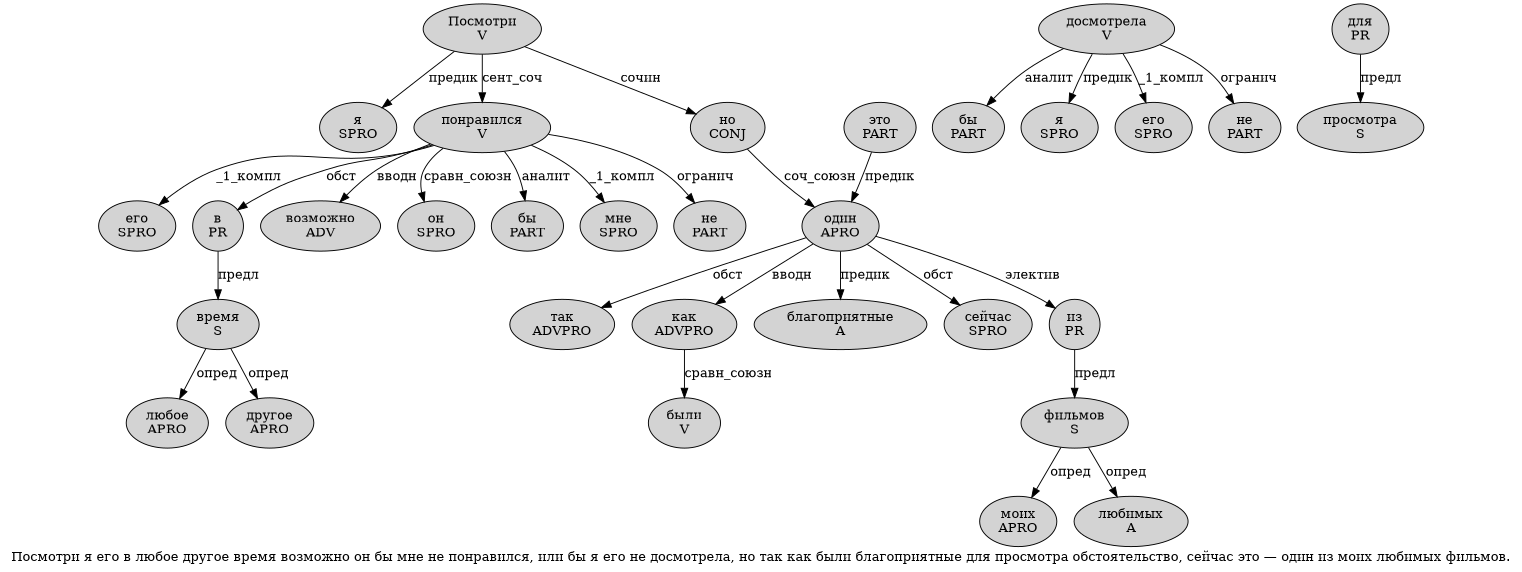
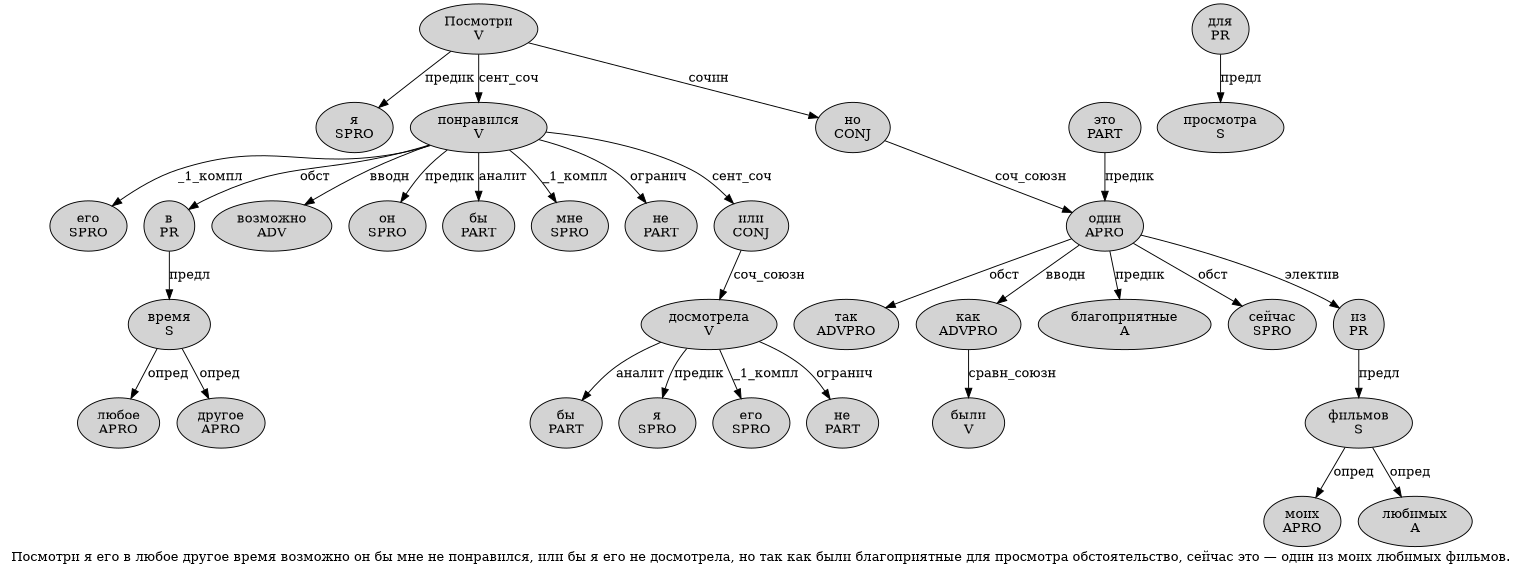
edge "понравился V" -> "он SPRO": label "сравн_союзн" -> "предик"
node "или CONJ": added
